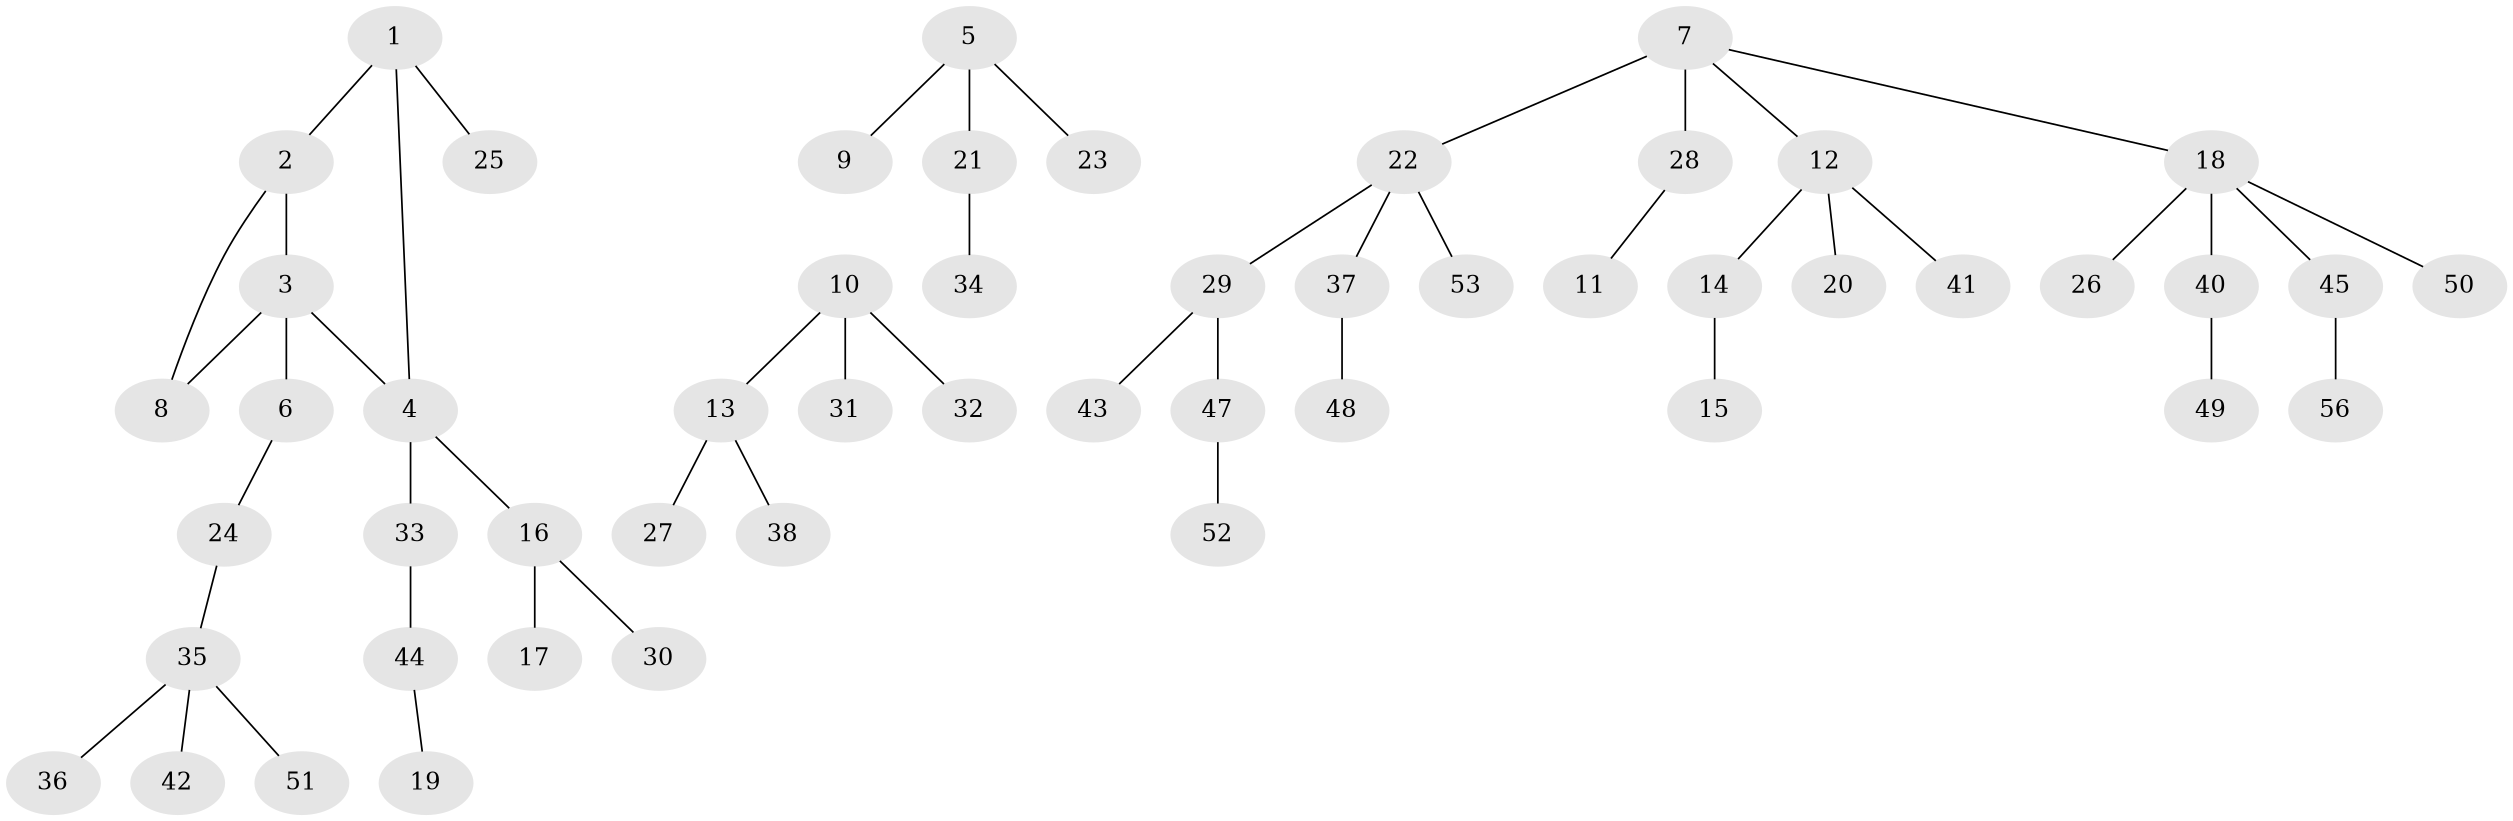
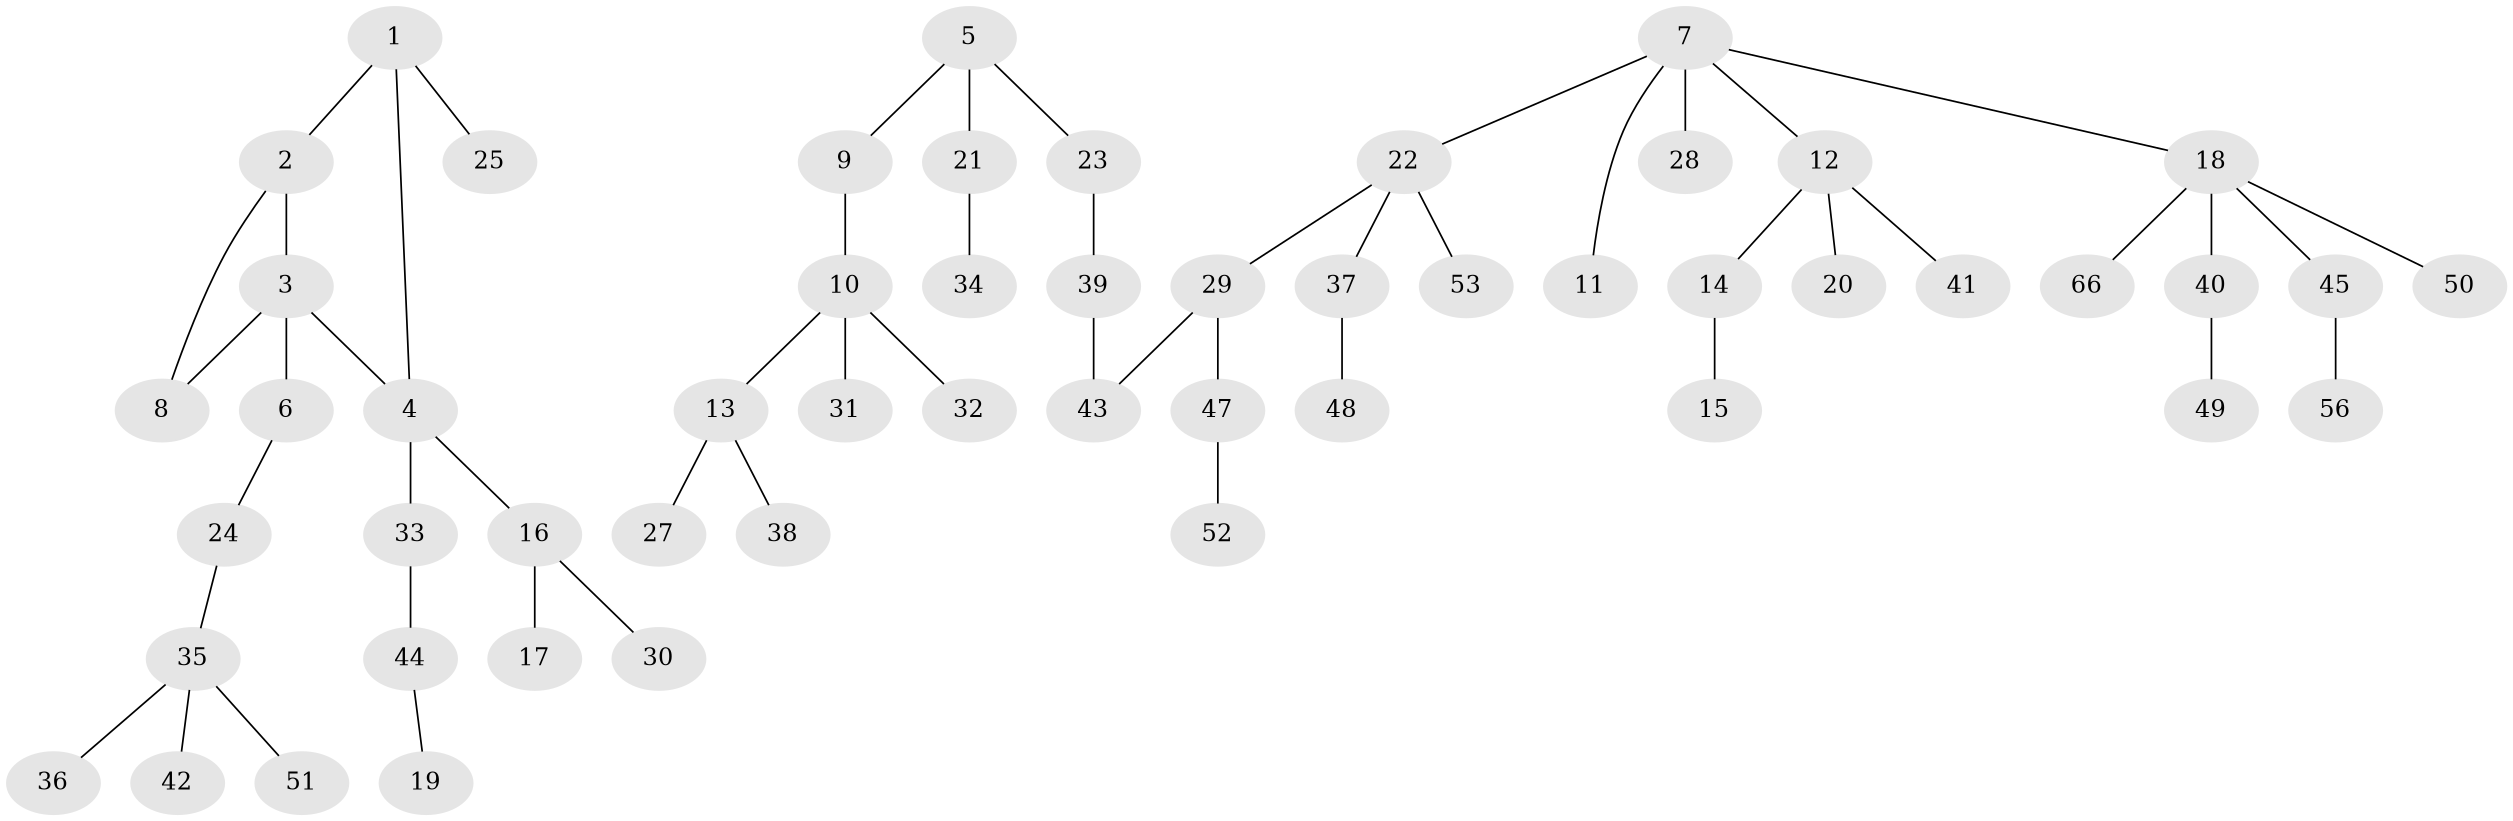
edge "9" -- "10": added
edge "28" -- "11": now "7" -- "11"
node "39": added
node "26": label "26" -> "66"
